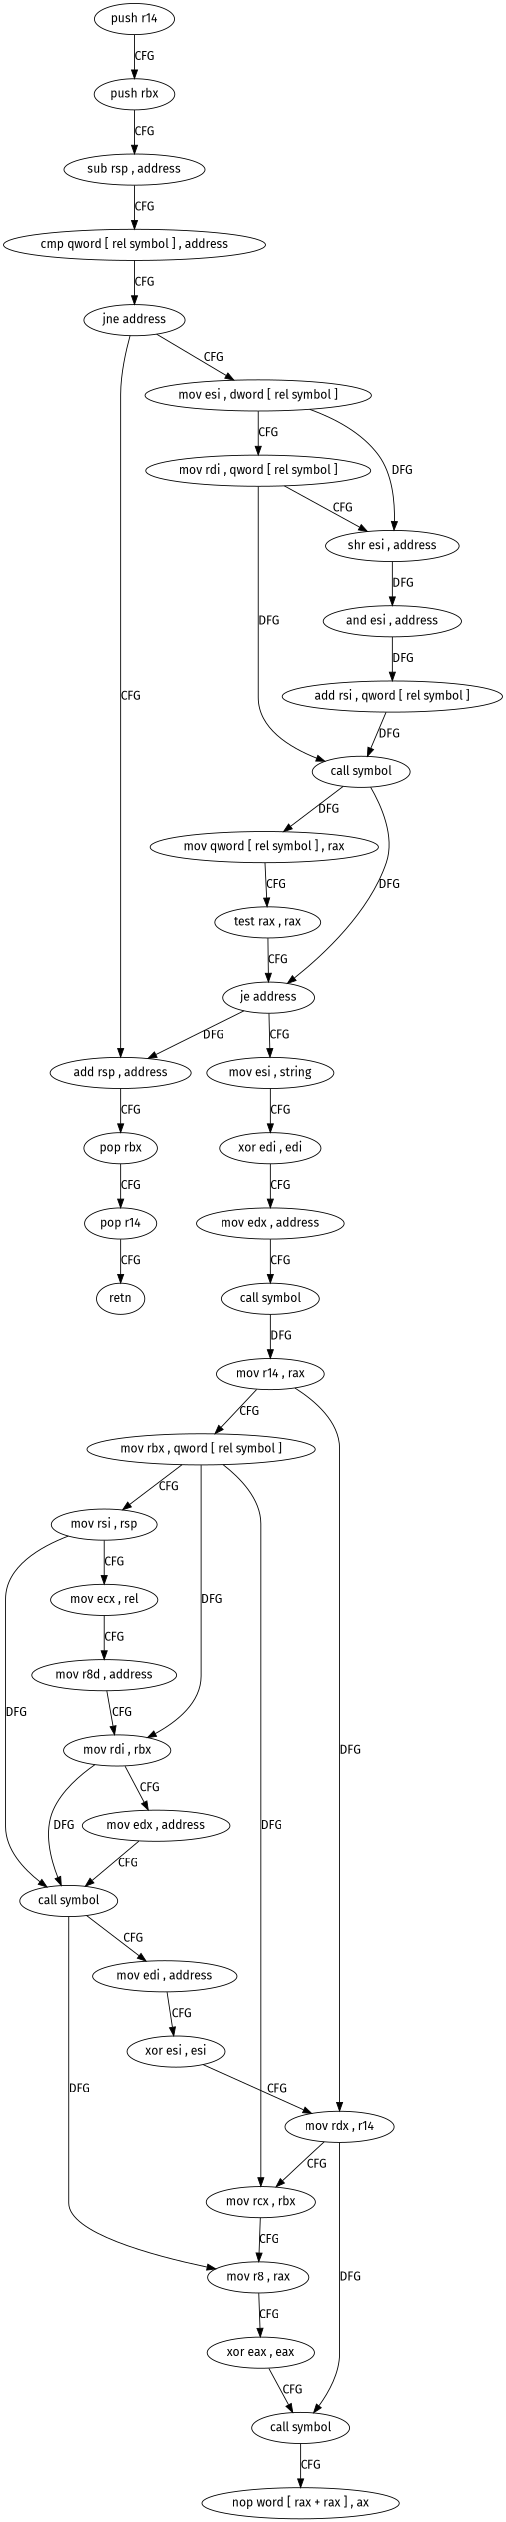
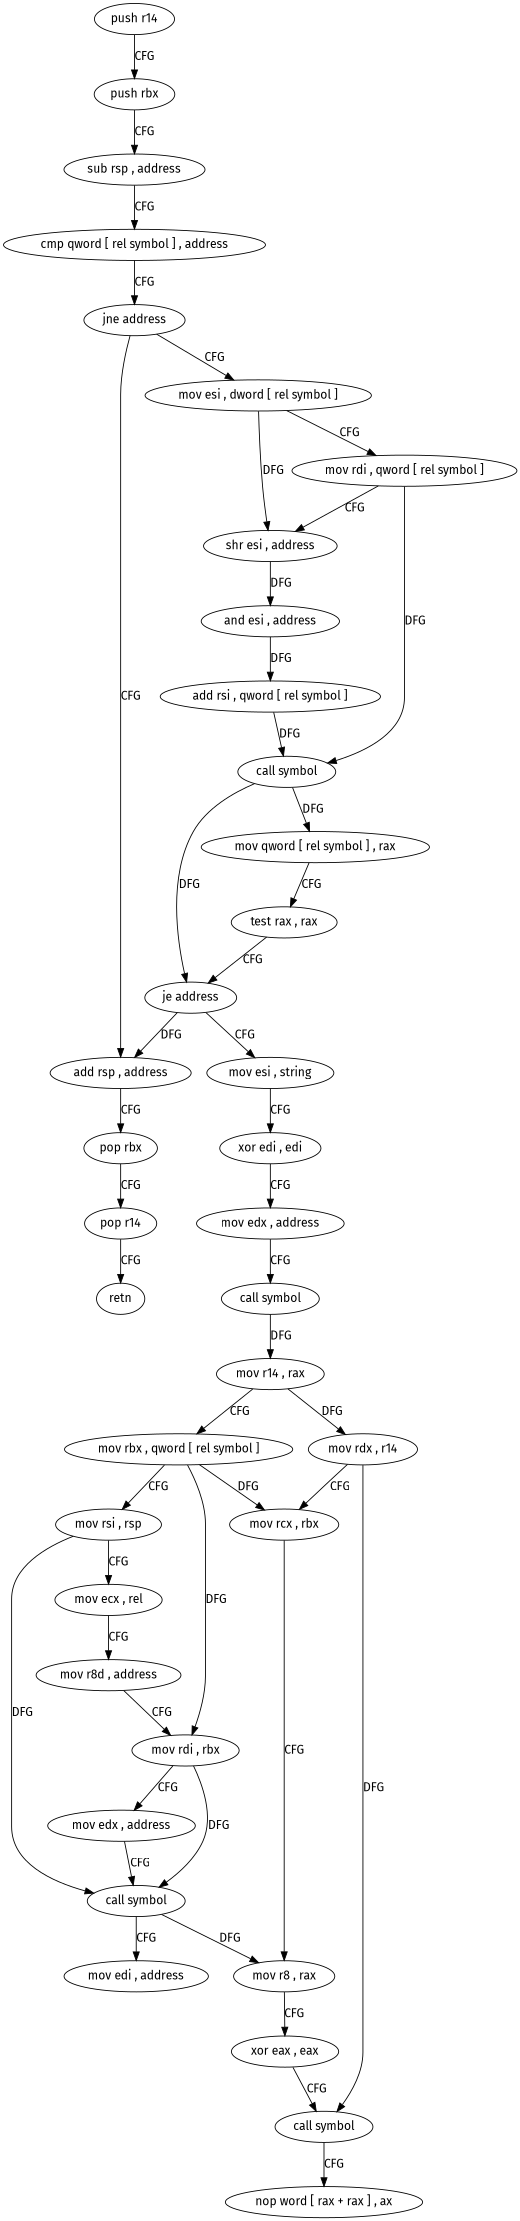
node "xor esi , esi": removed
